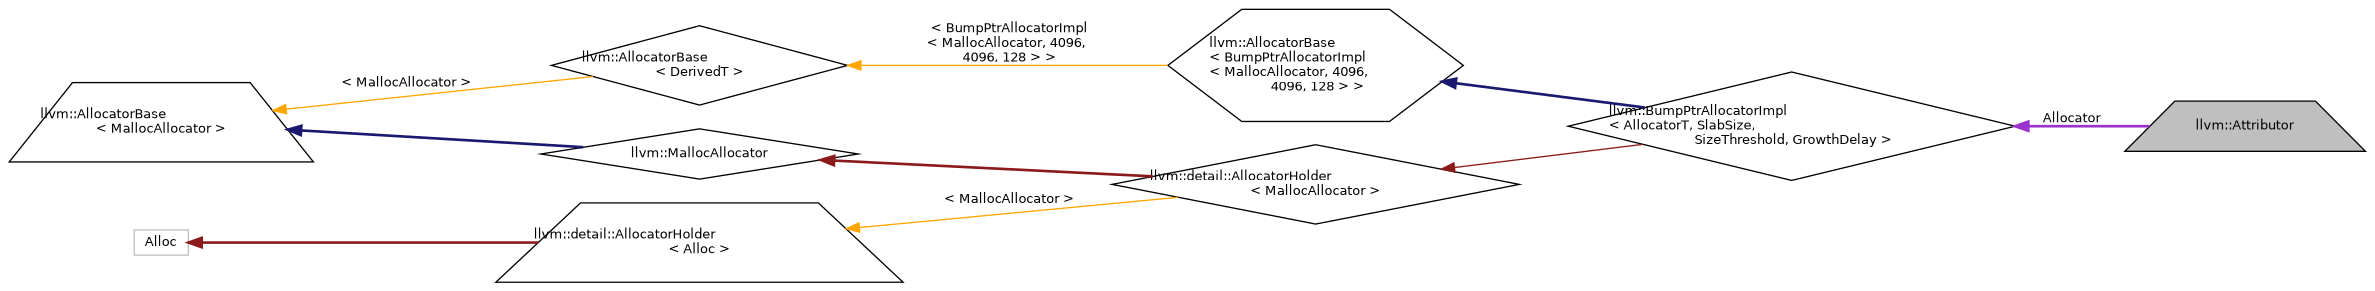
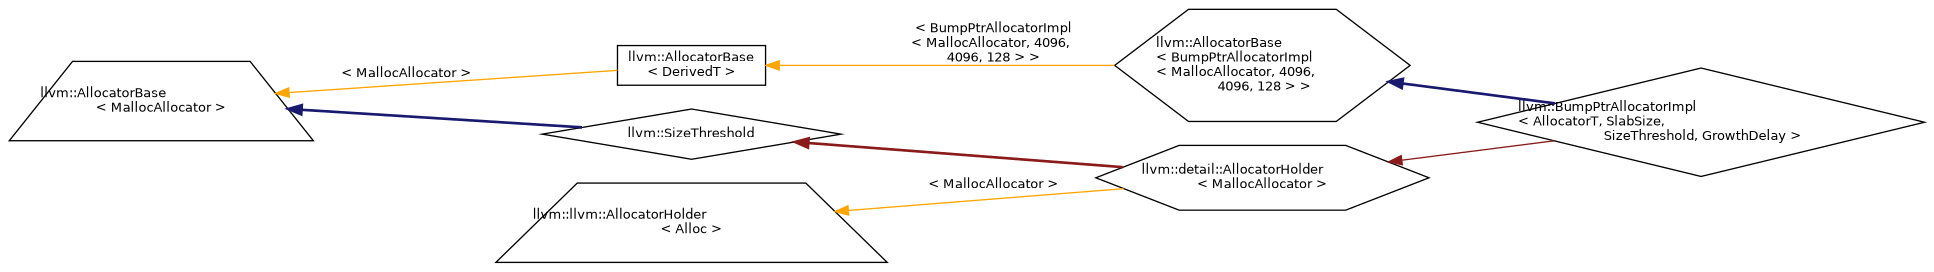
node "llvm::AllocatorBase < DerivedT >": shape diamond -> box
node "llvm::Attributor": removed
node "llvm::MallocAllocator": label "llvm::MallocAllocator" -> "llvm::SizeThreshold"
node "llvm::detail::AllocatorHolder < MallocAllocator >": shape diamond -> hexagon
node "Alloc": removed
node "llvm::detail::AllocatorHolder < Alloc >": label "llvm::detail::AllocatorHolder < Alloc >" -> "llvm::llvm::AllocatorHolder < Alloc >"
